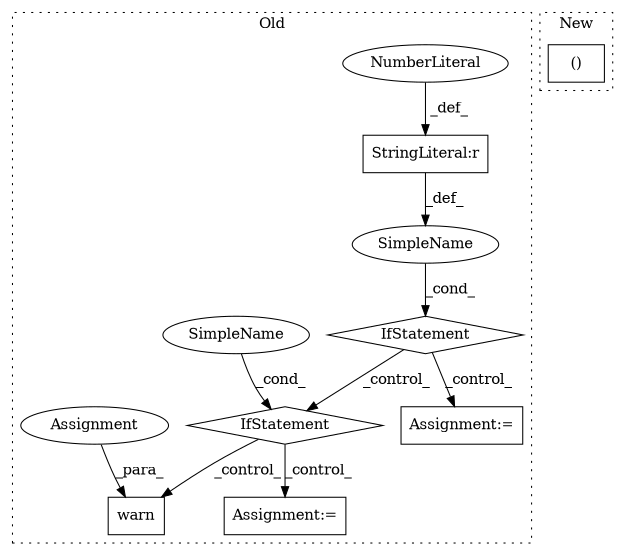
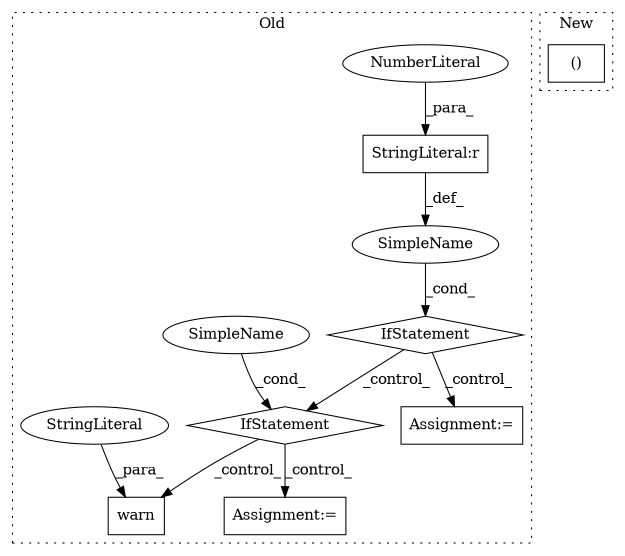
edge "NumberLiteral" -> "StringLiteral:r": label "_def_" -> "_para_"
node "Assignment": label "Assignment" -> "StringLiteral"
